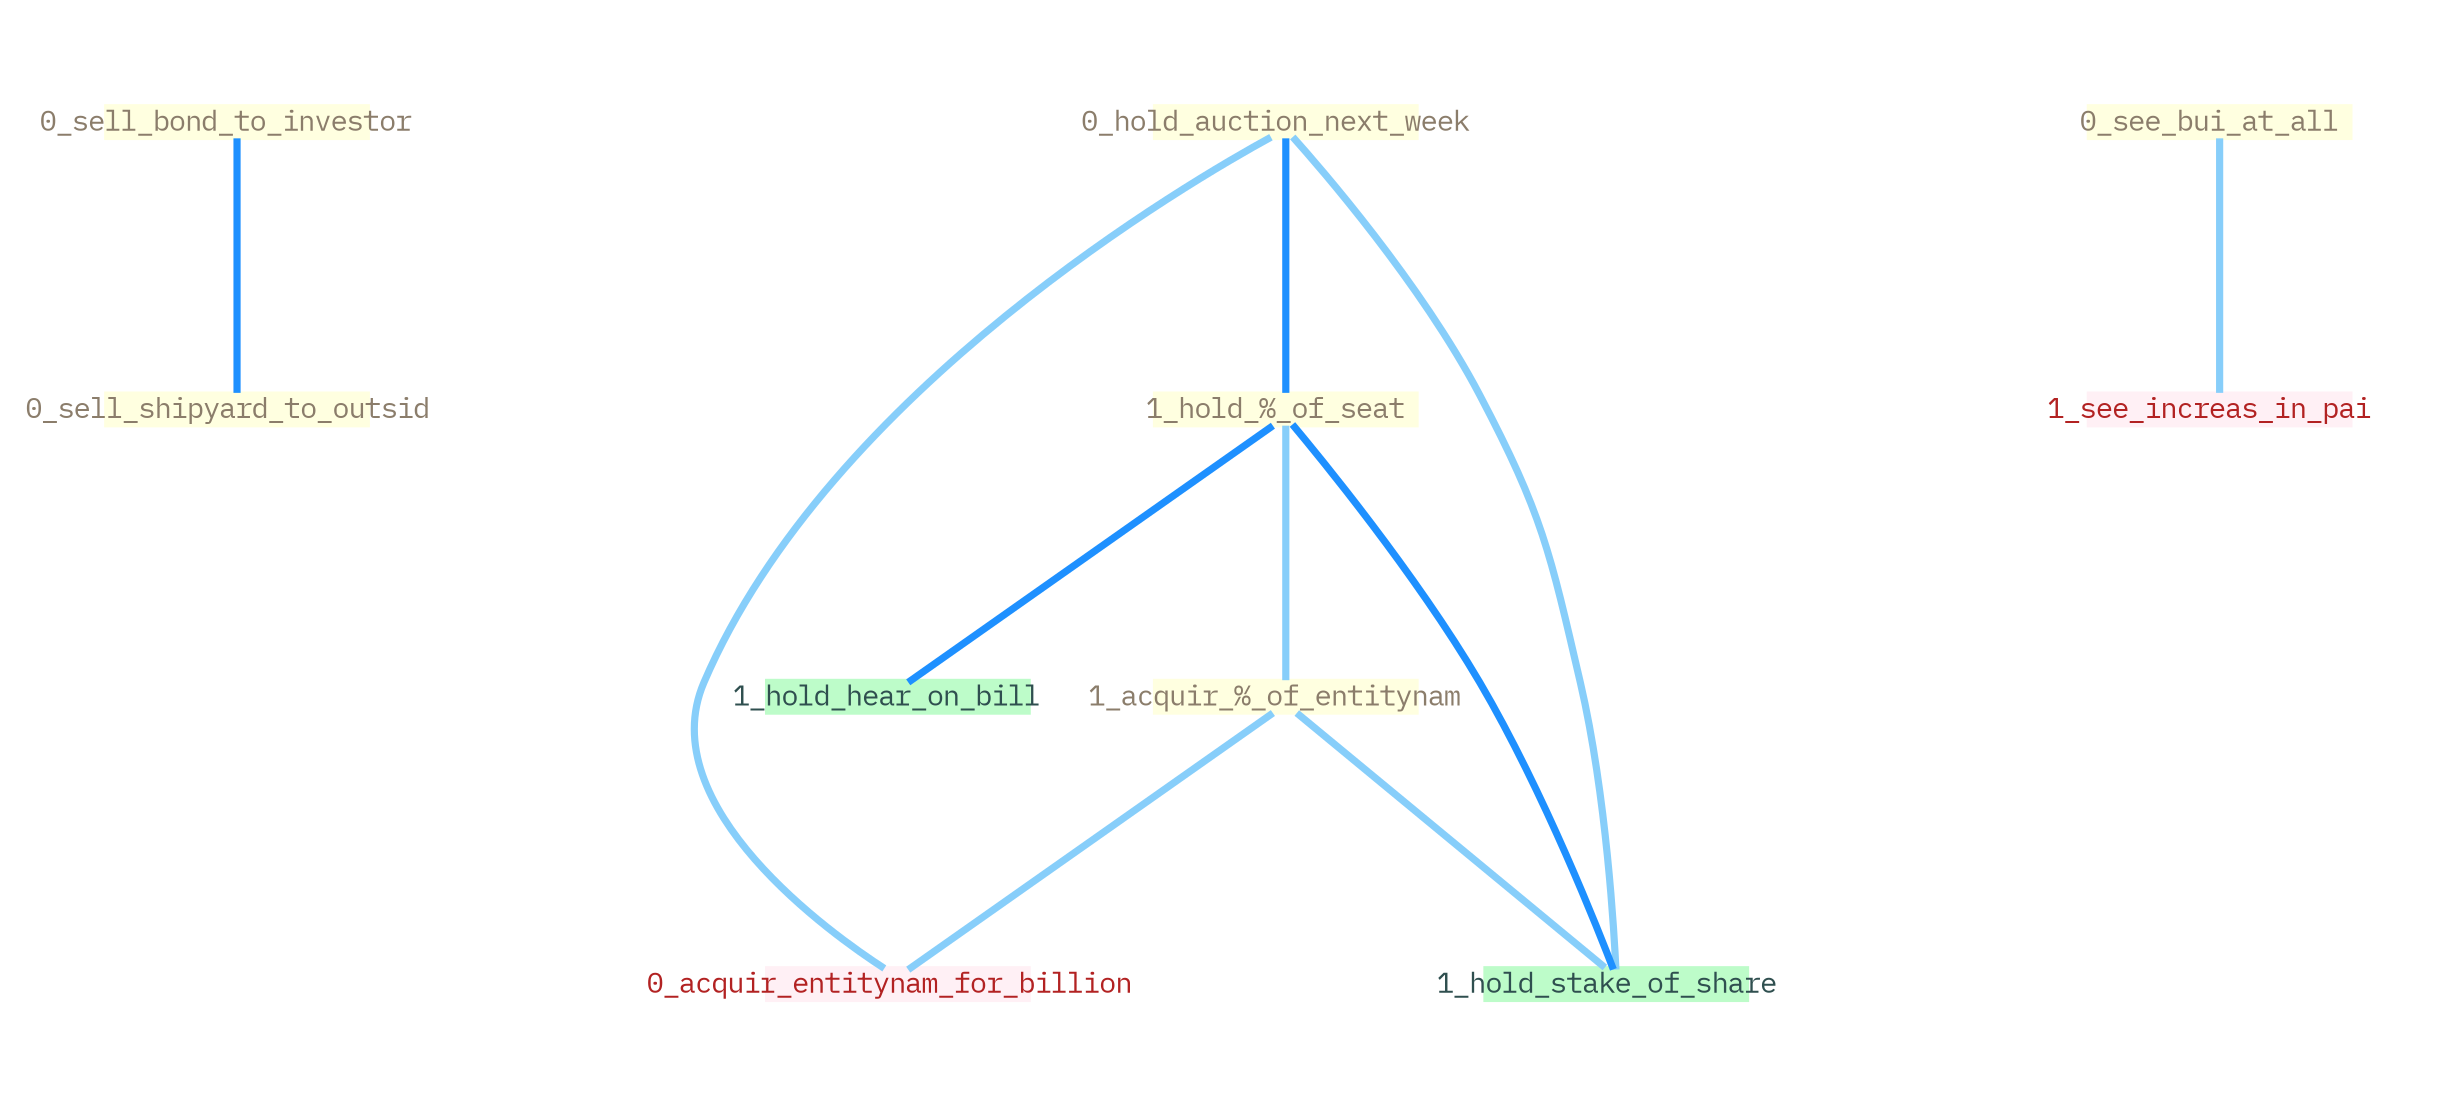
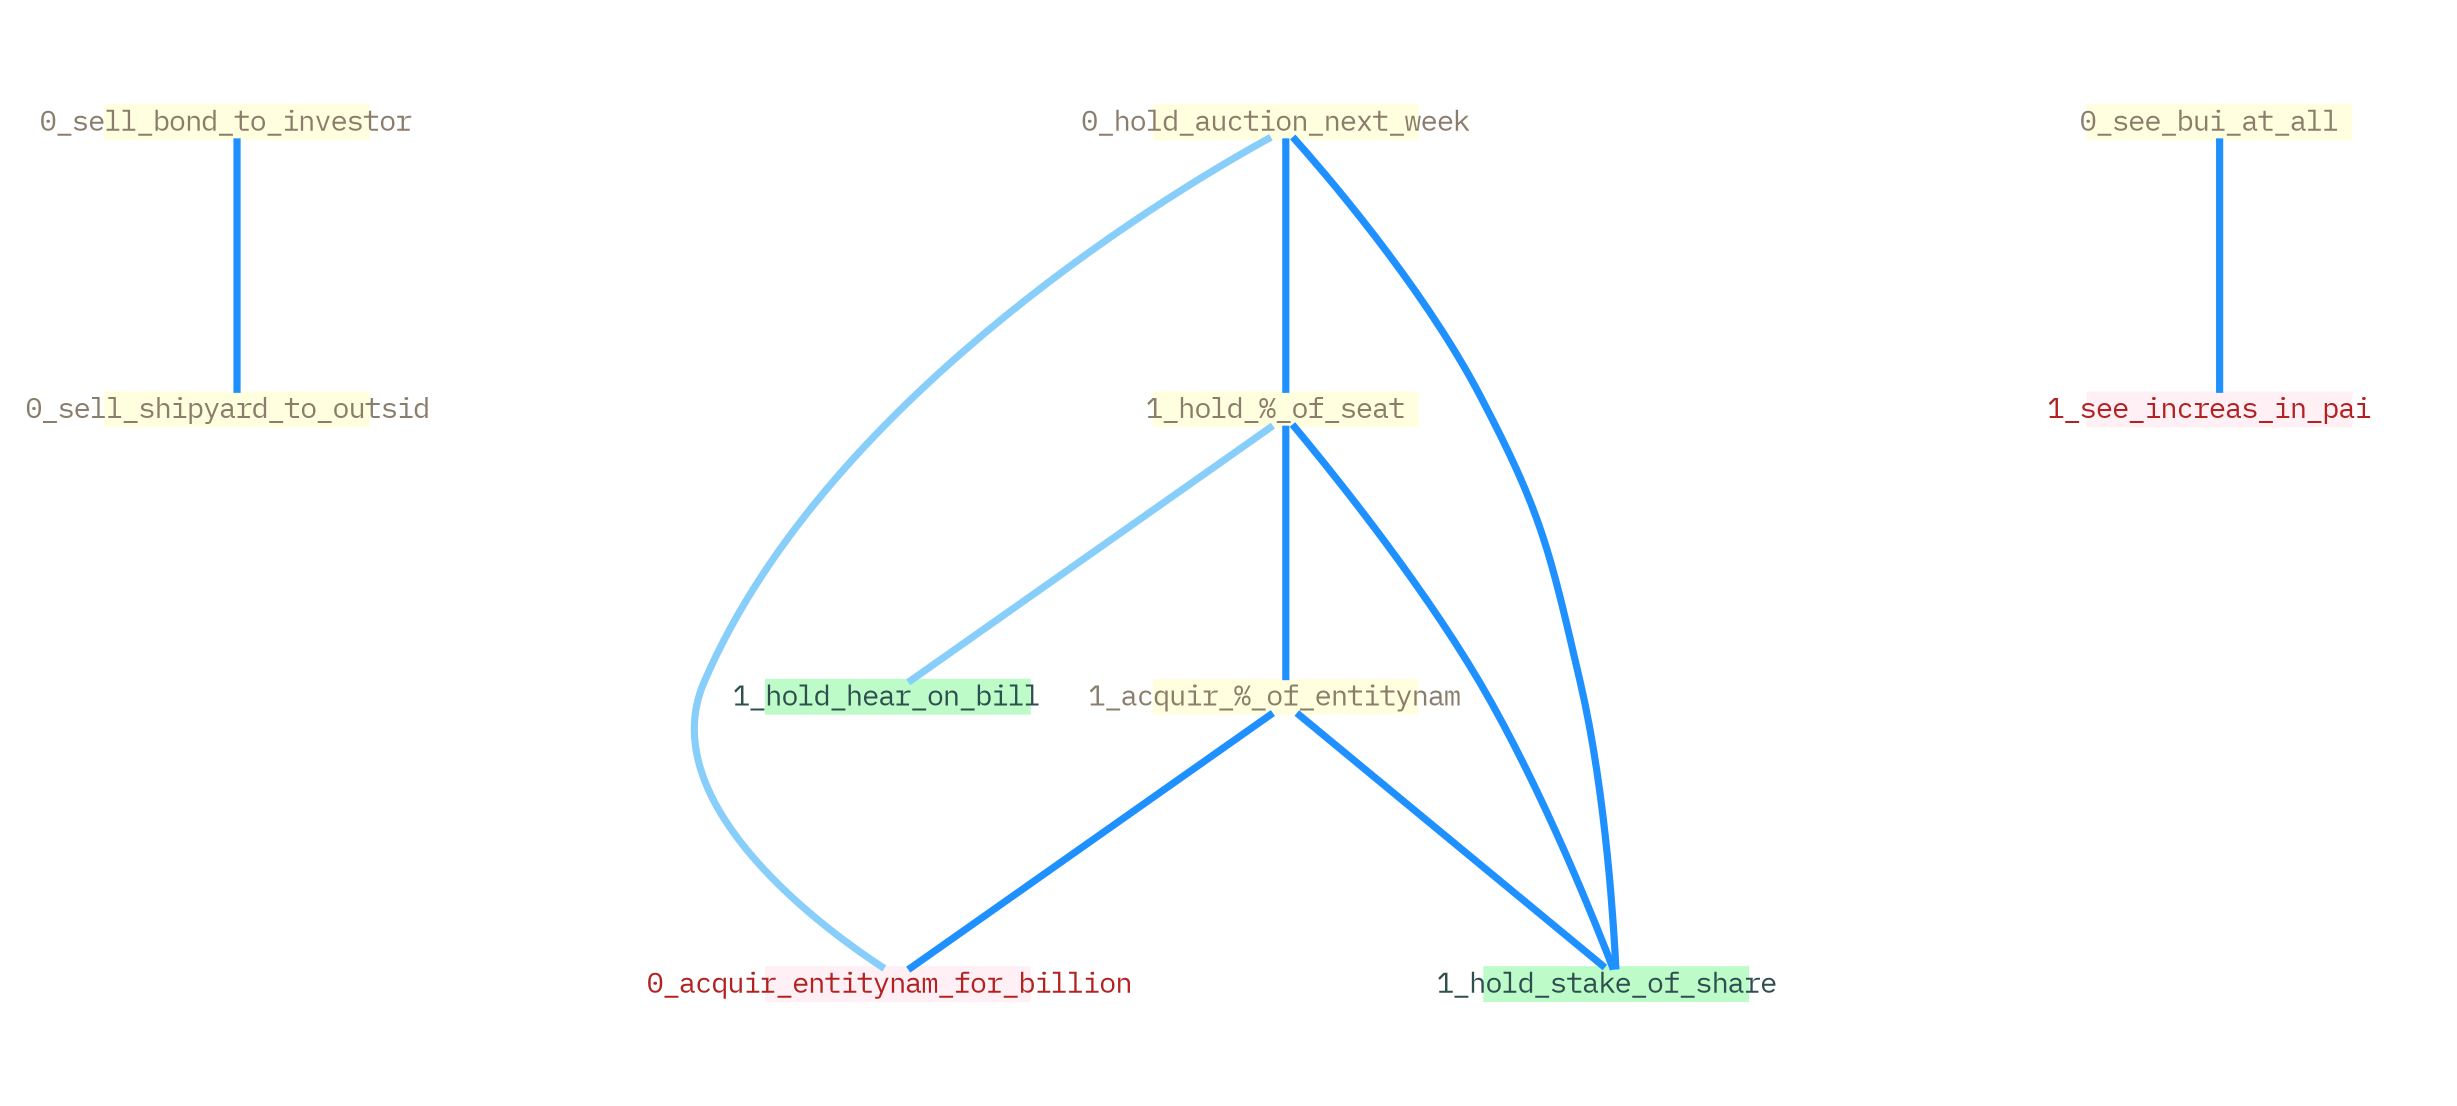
edge "0_see_bui_at_all" -- "1_see_increas_in_pai": color #87cefa -> #1e90ff
edge "0_hold_auction_next_week" -- "1_hold_stake_of_share": color #87cefa -> #1e90ff
edge "1_hold_%_of_seat" -- "1_acquir_%_of_entitynam": color #87cefa -> #1e90ff
edge "1_hold_%_of_seat" -- "1_hold_hear_on_bill": color #1e90ff -> #87cefa
edge "1_acquir_%_of_entitynam" -- "1_hold_stake_of_share": color #87cefa -> #1e90ff
edge "1_acquir_%_of_entitynam" -- "0_acquir_entitynam_for_billion": color #87cefa -> #1e90ff
